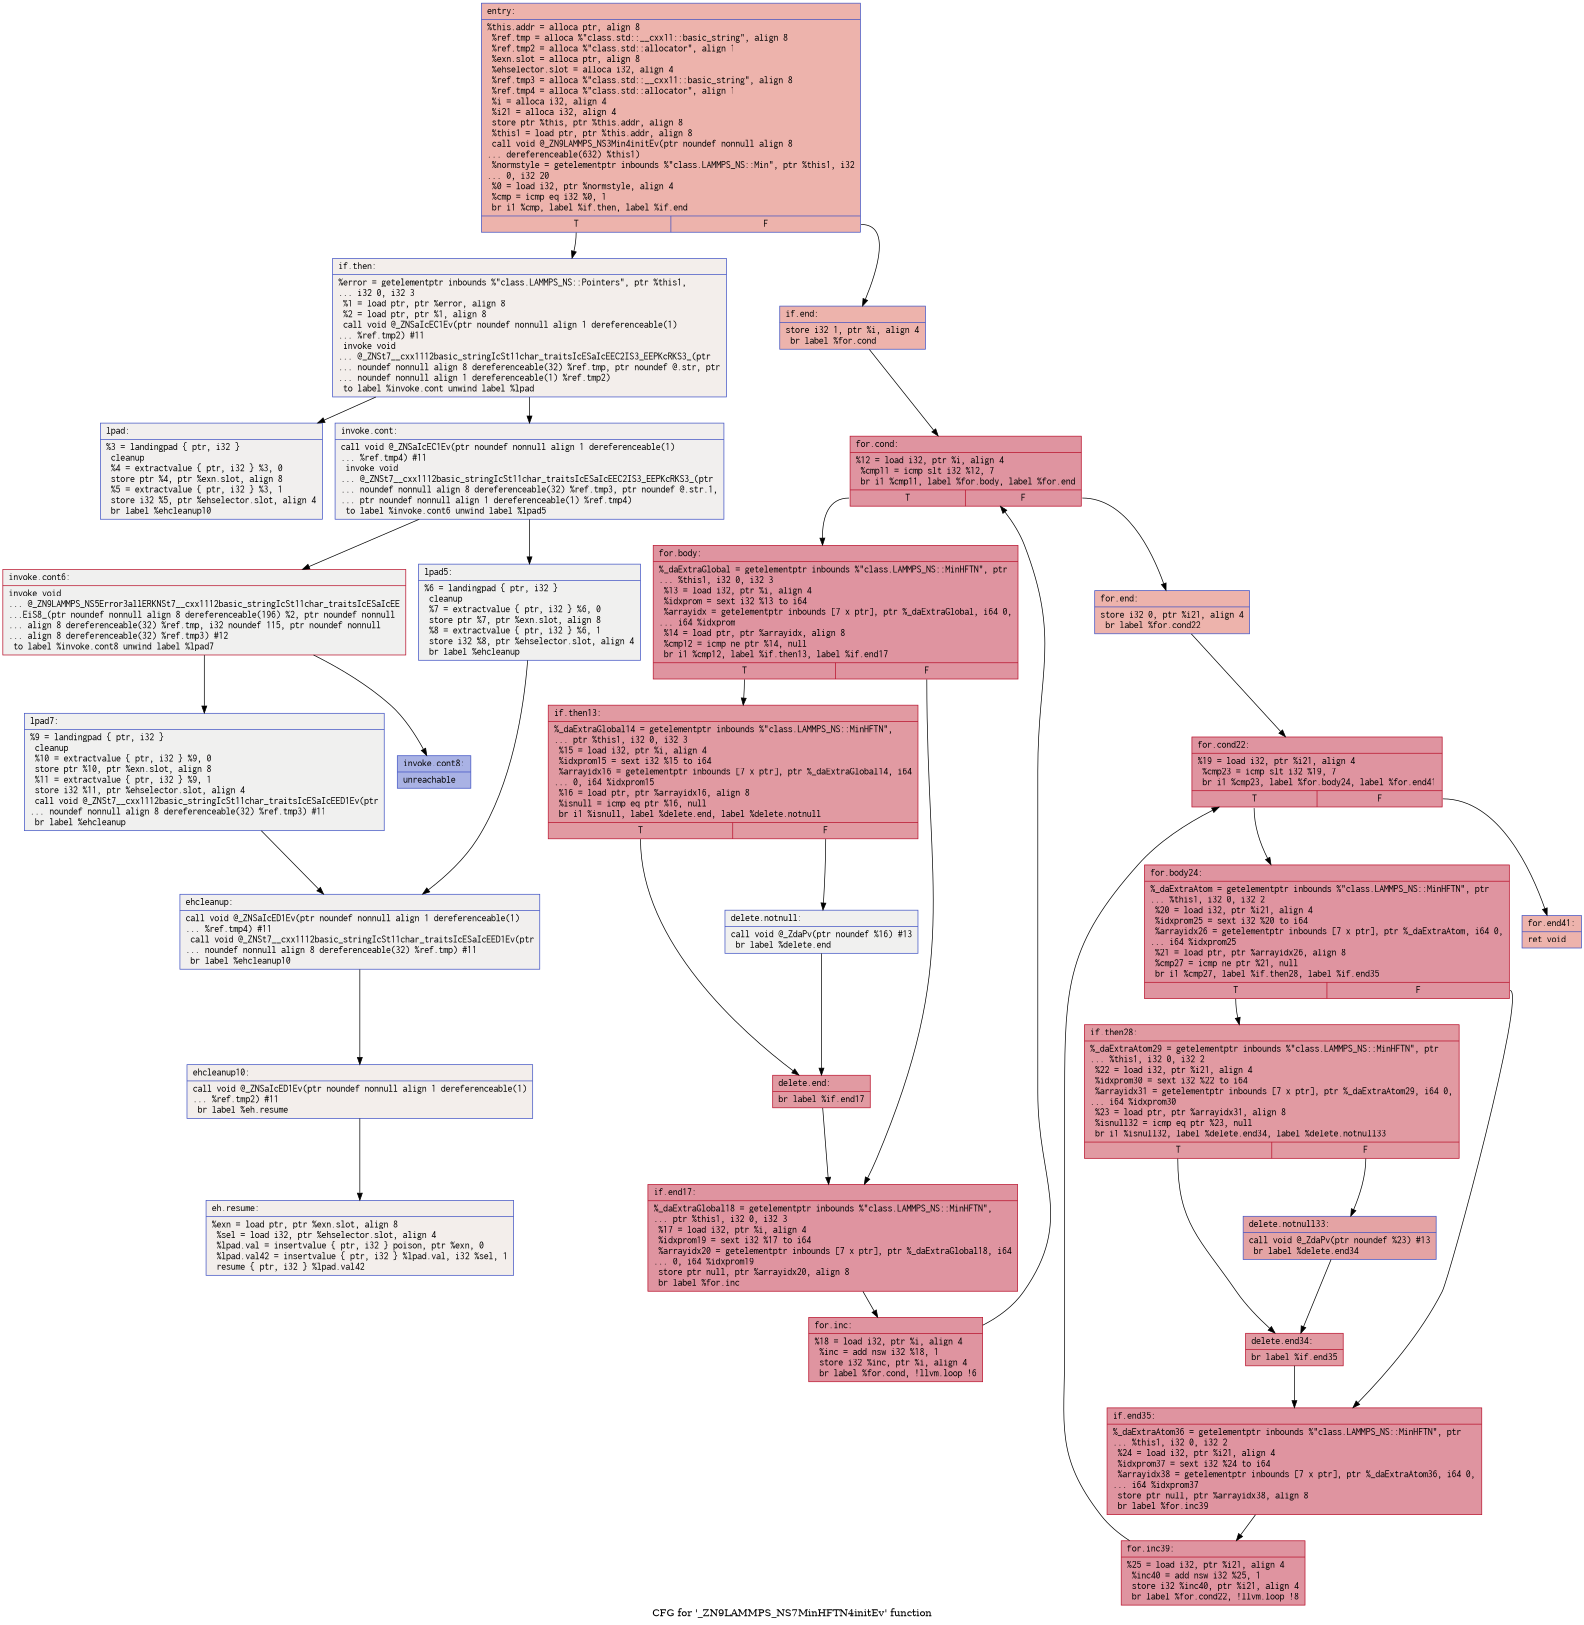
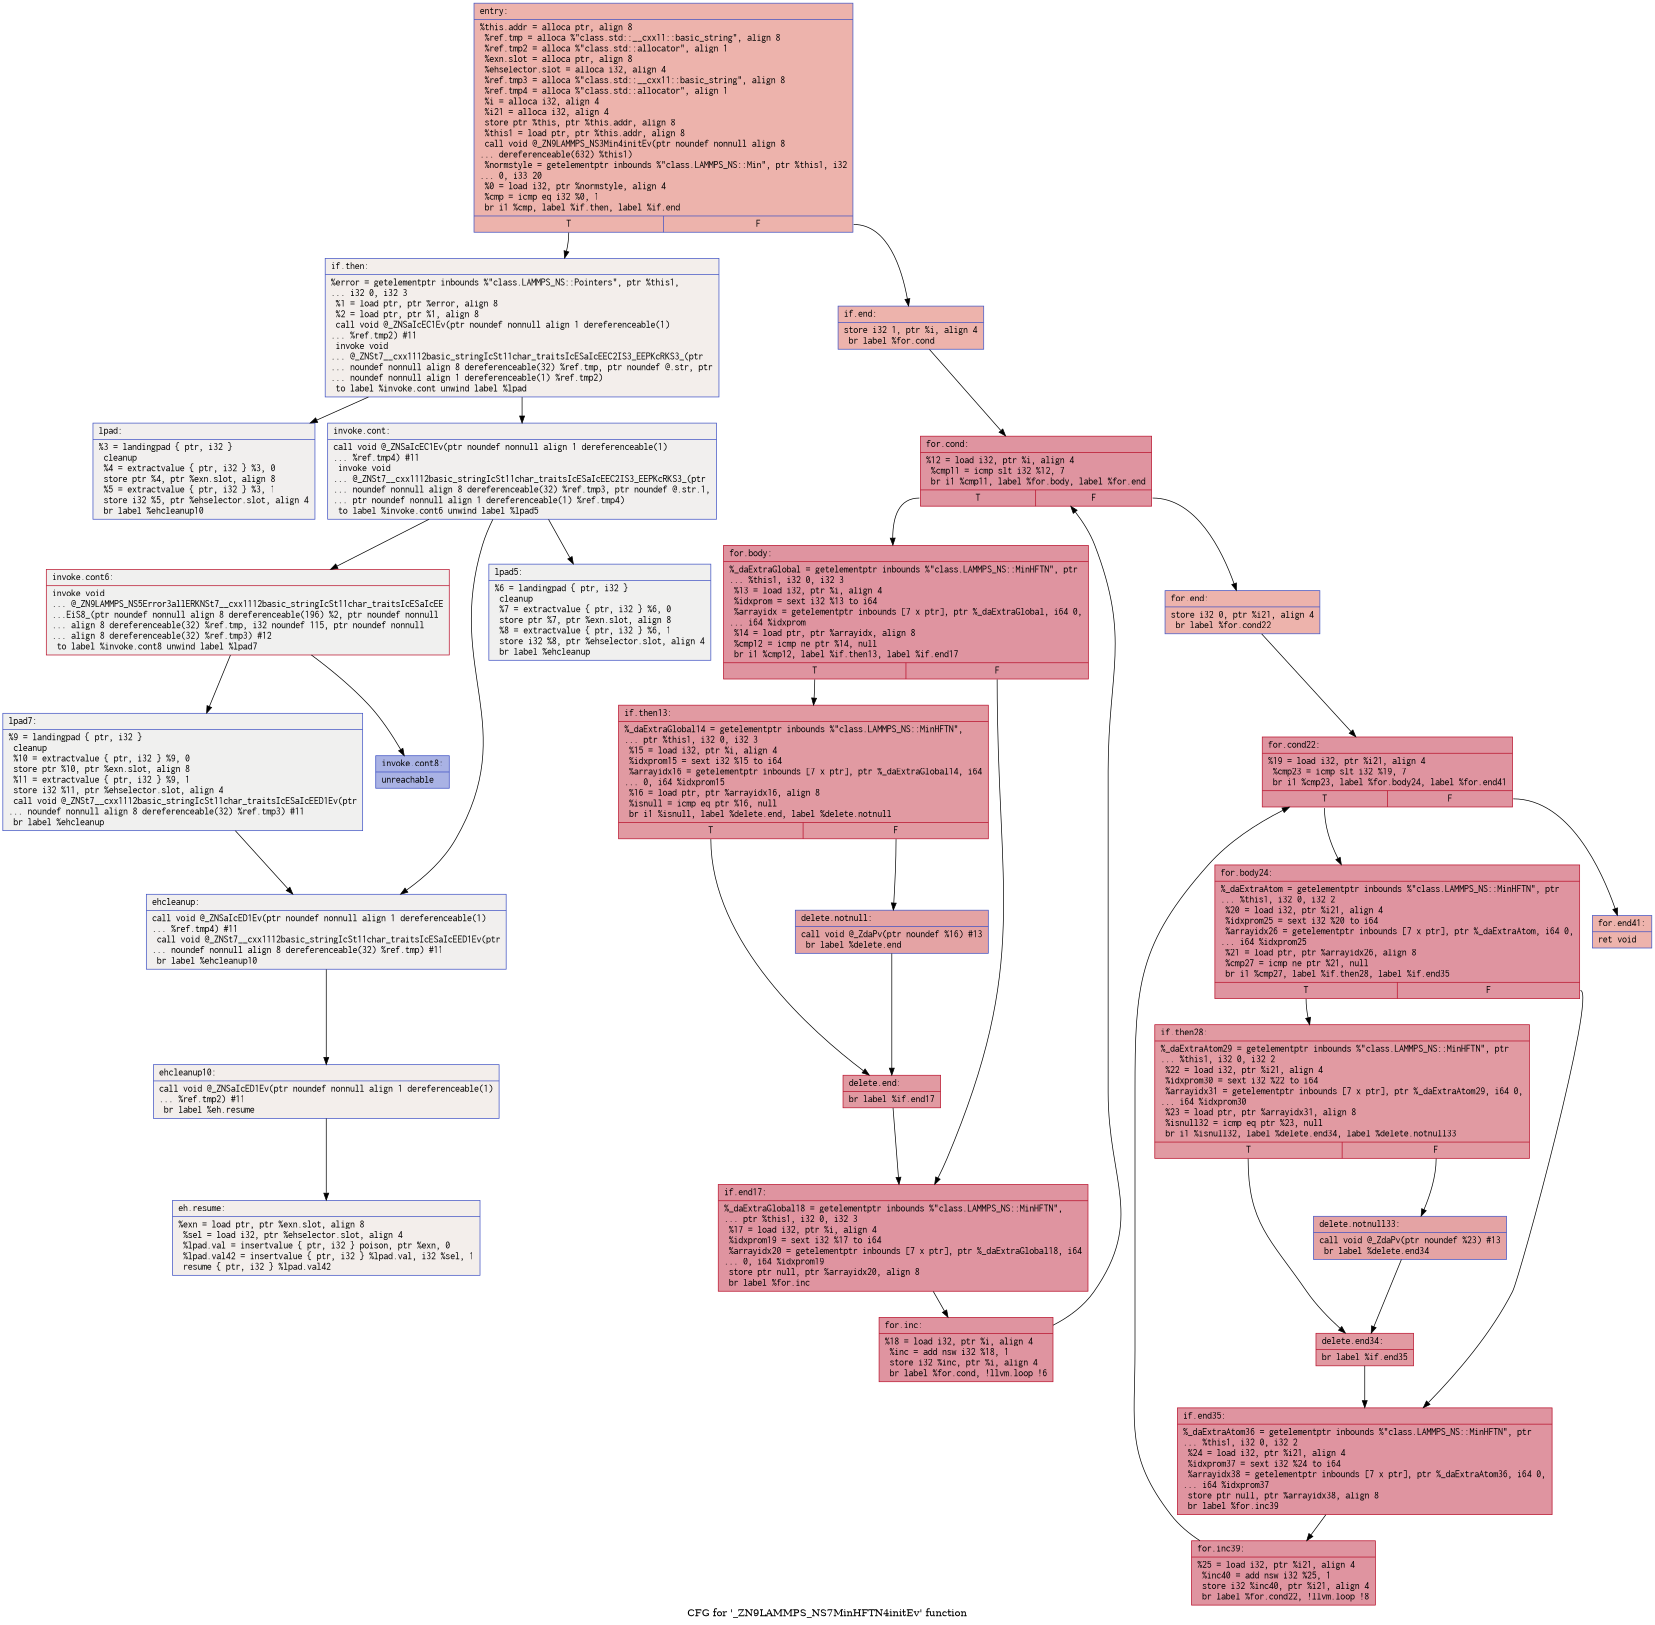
node "entry:": text "... 0, i32 20" -> "... 0, i33 20"
edge "lpad5:" -> "ehcleanup:": now "invoke.cont:" -> "ehcleanup:"
node "delete.notnull:": fillcolor #dedcdb70 -> #c32e3170
